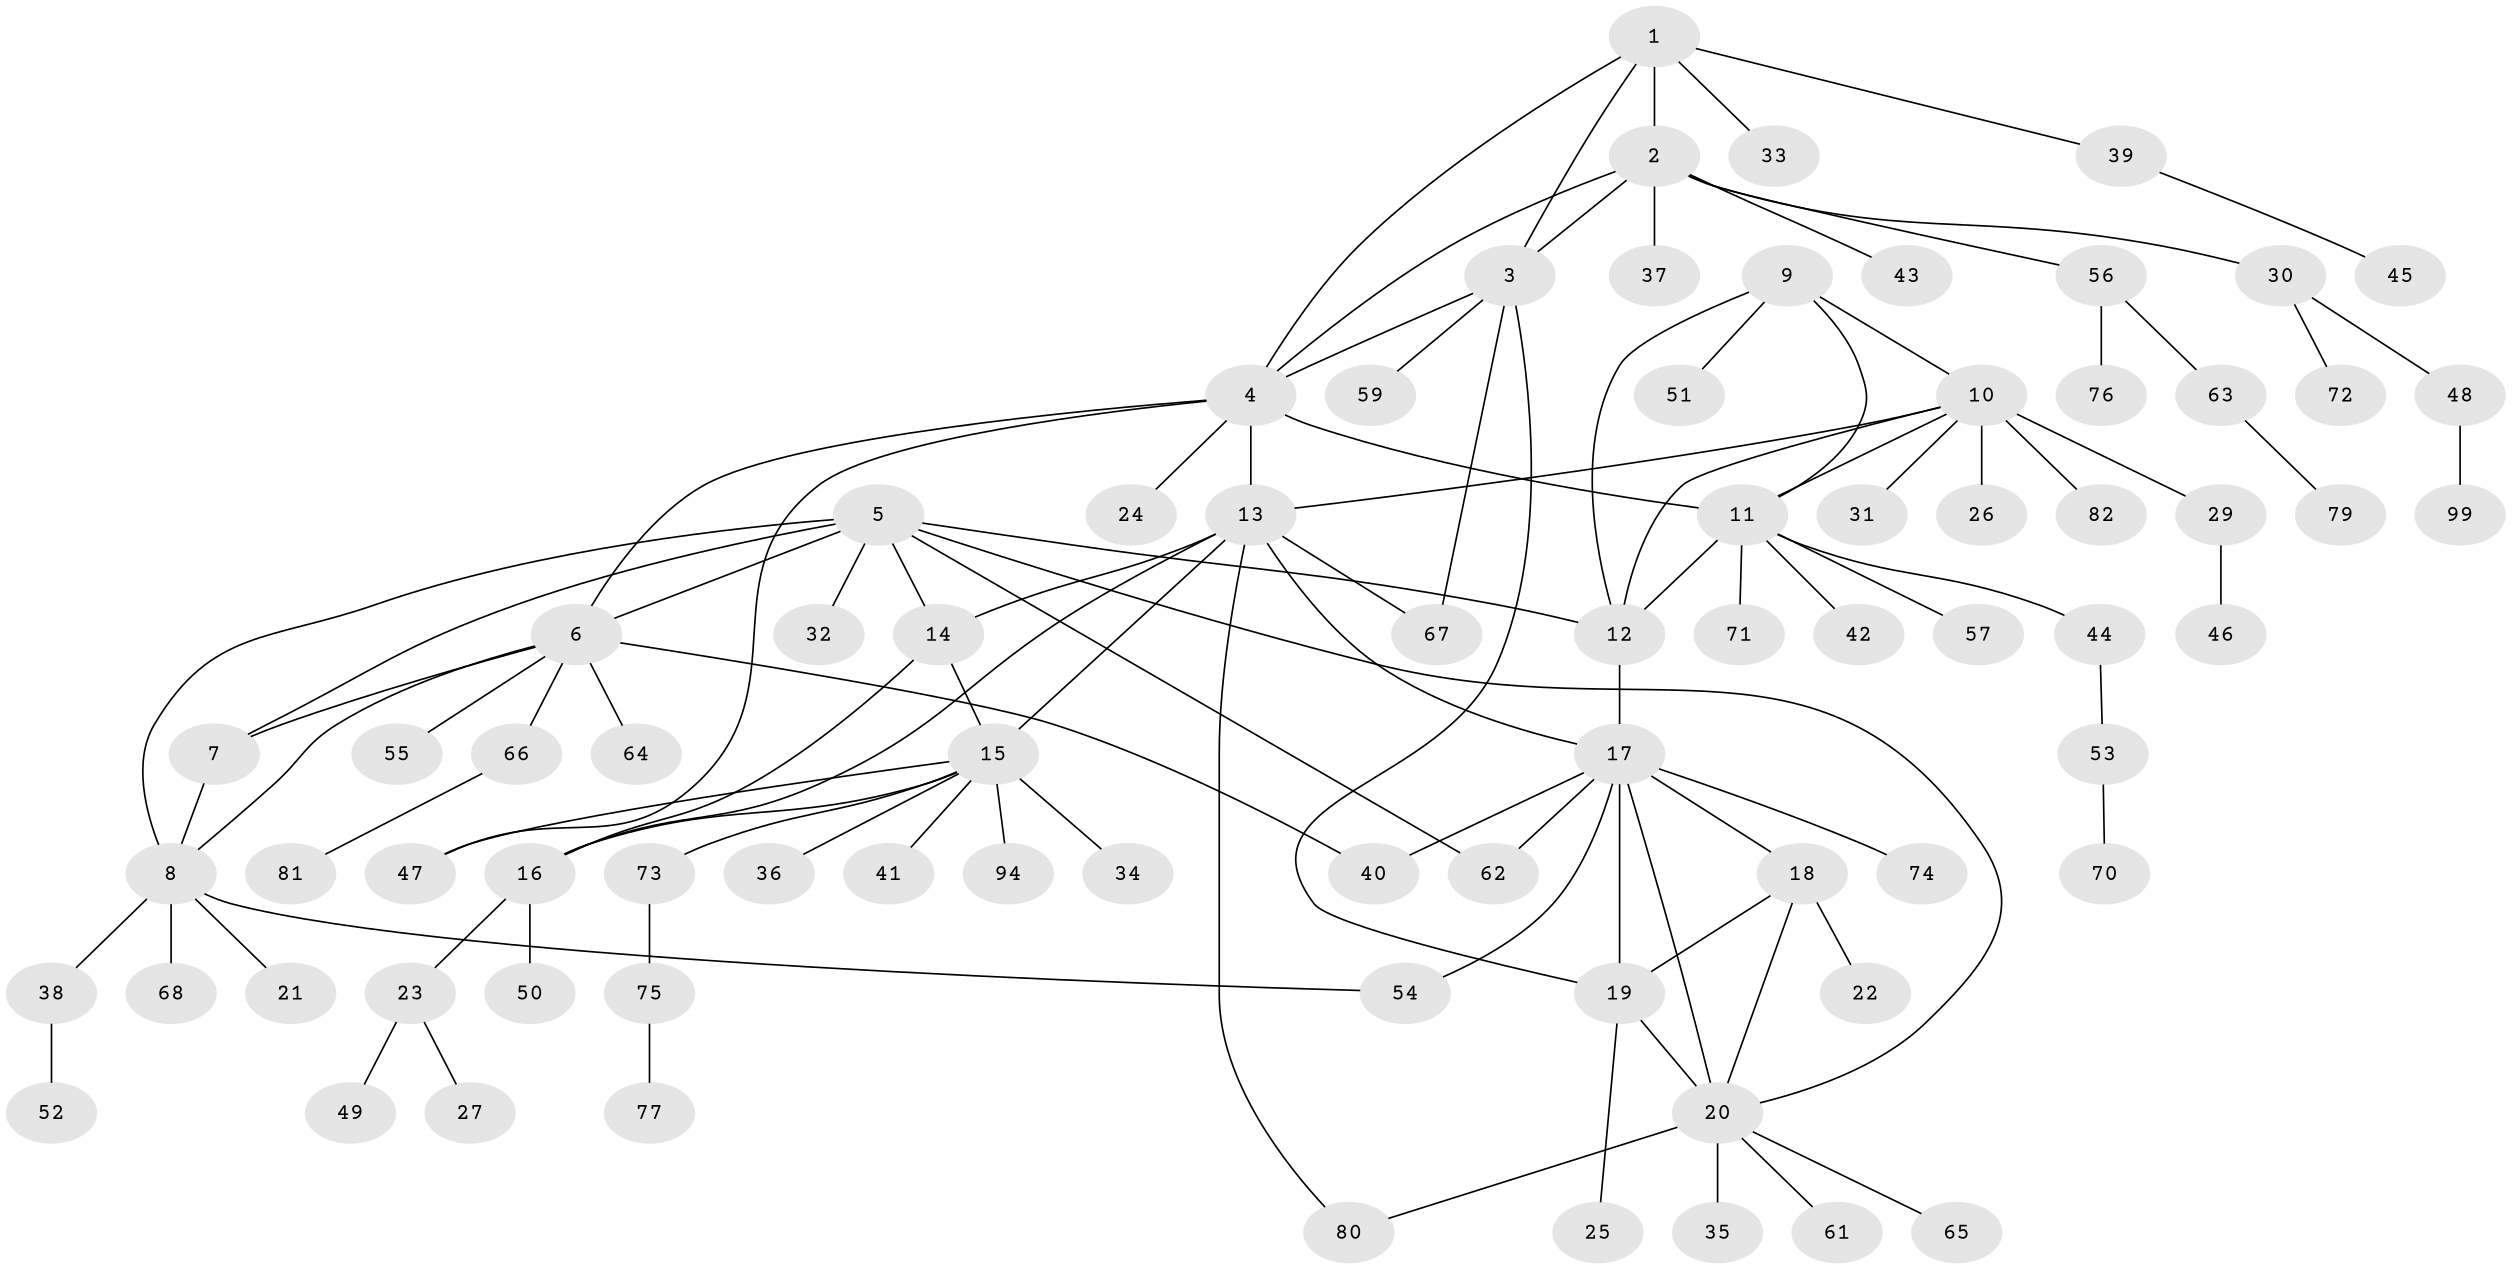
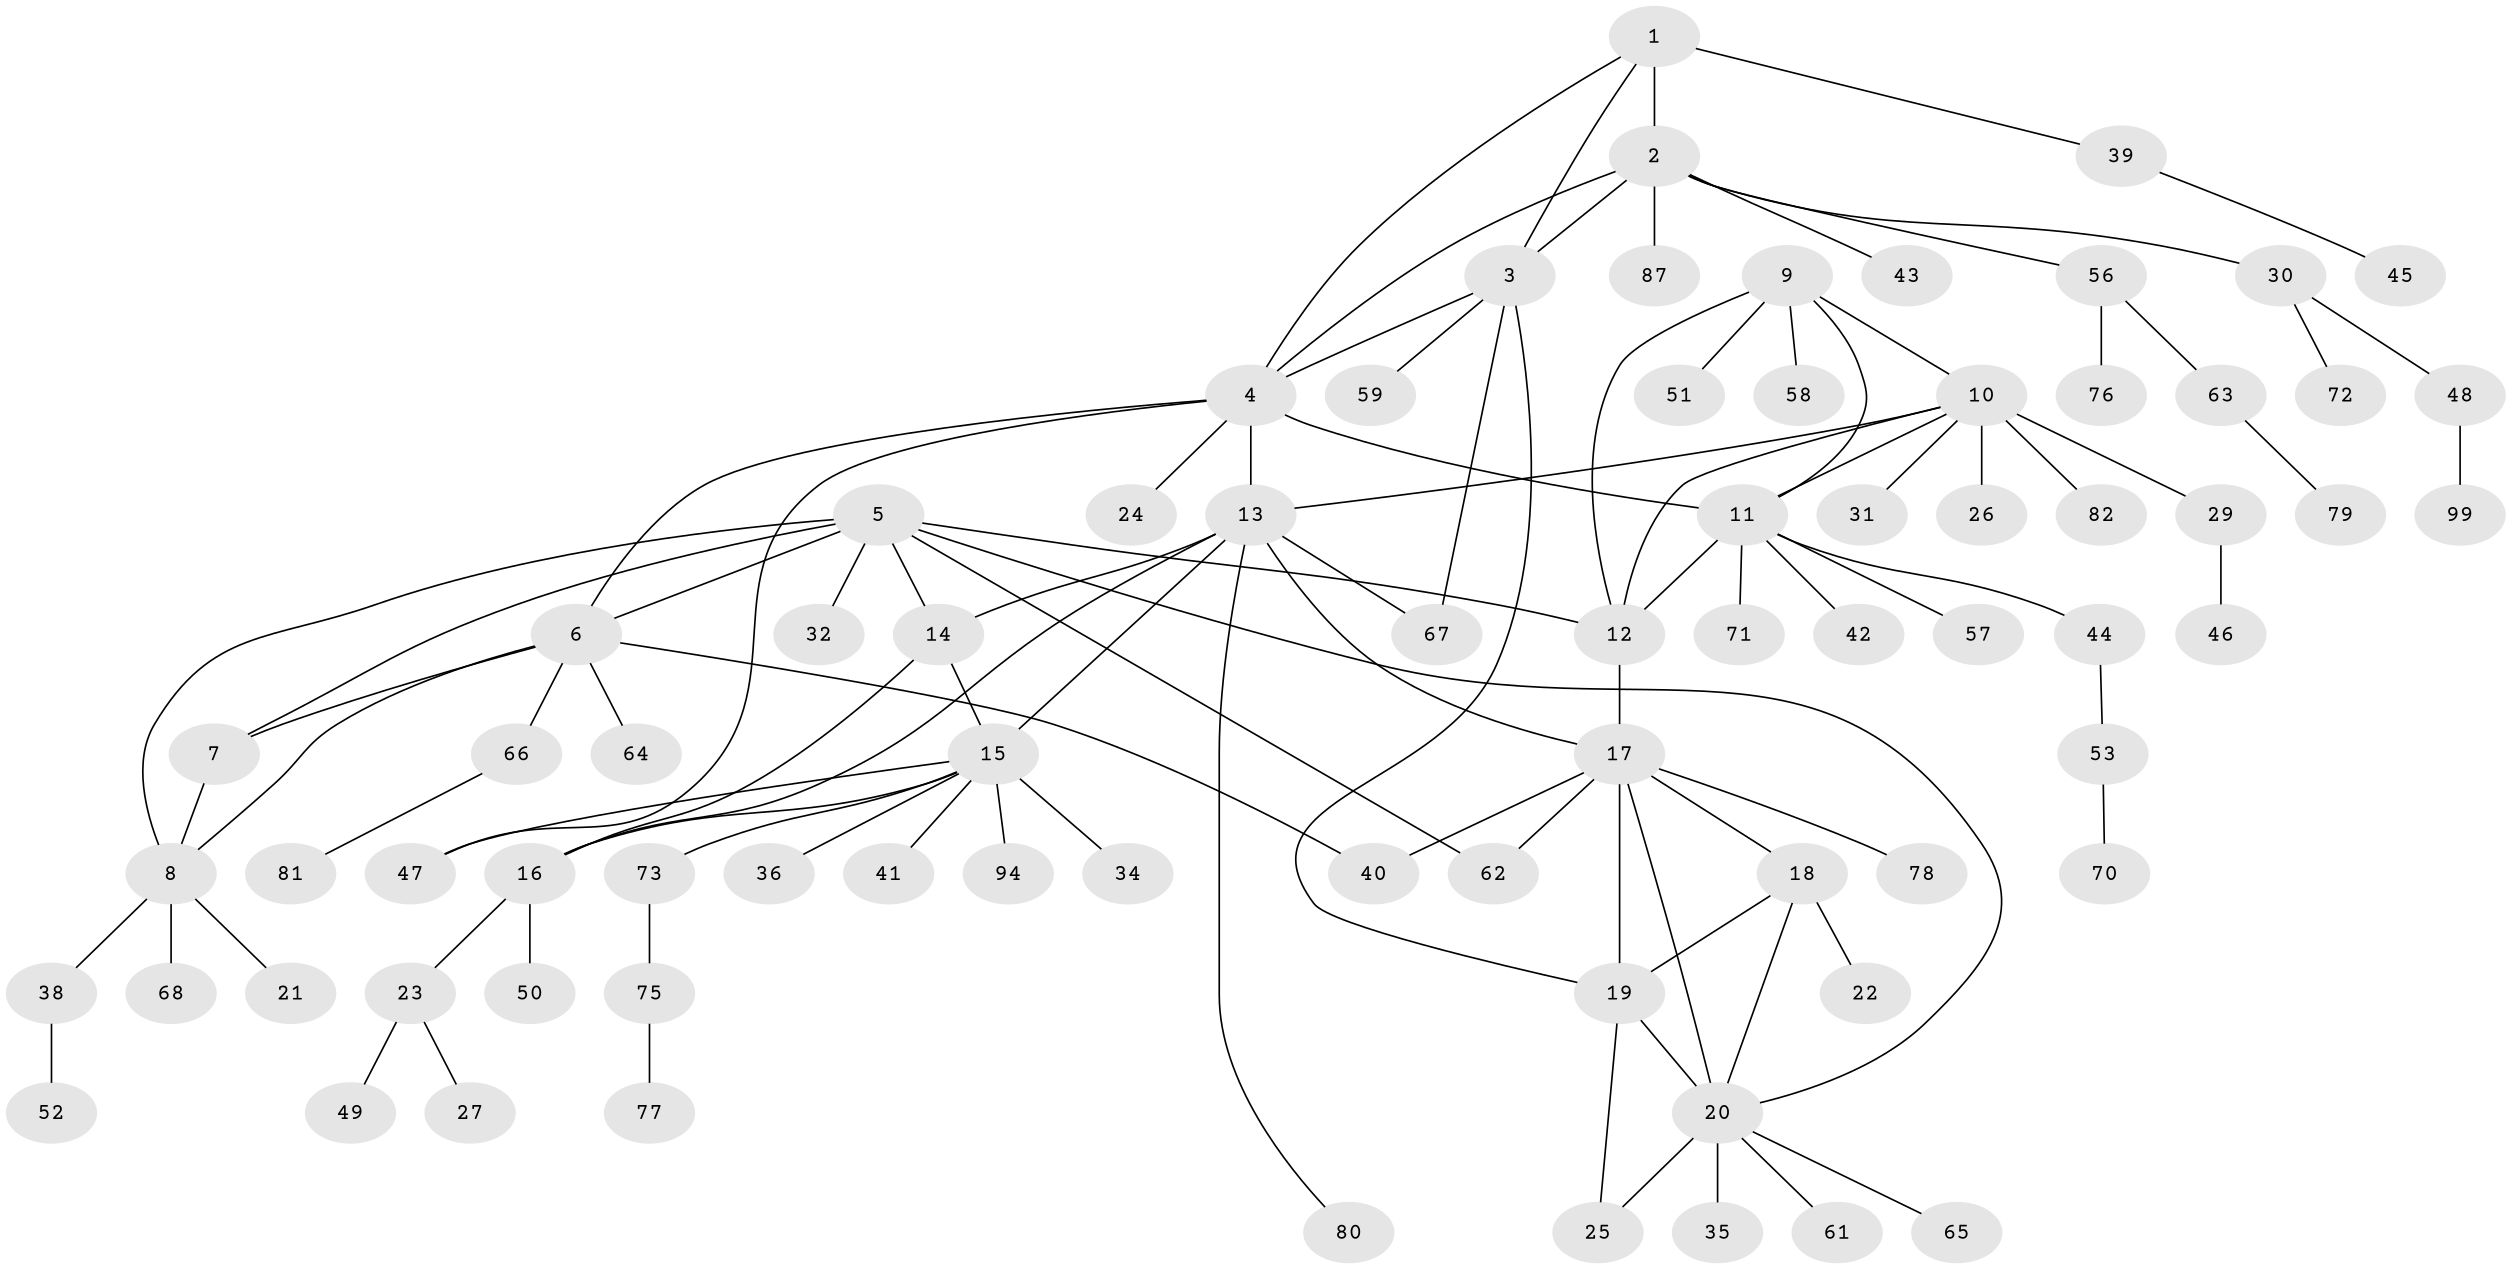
node "33": removed
node "37": label "37" -> "87"
node "58": added
node "55": removed
node "74": label "74" -> "78"
node "54": removed
edge "20" -- "80": now "20" -- "25"
